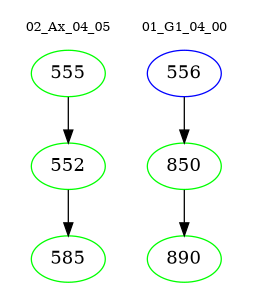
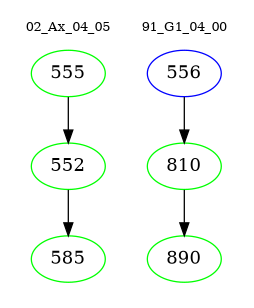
cluster "01_G1_04_00": label "01_G1_04_00" -> "91_G1_04_00"
node "850": label "850" -> "810"
